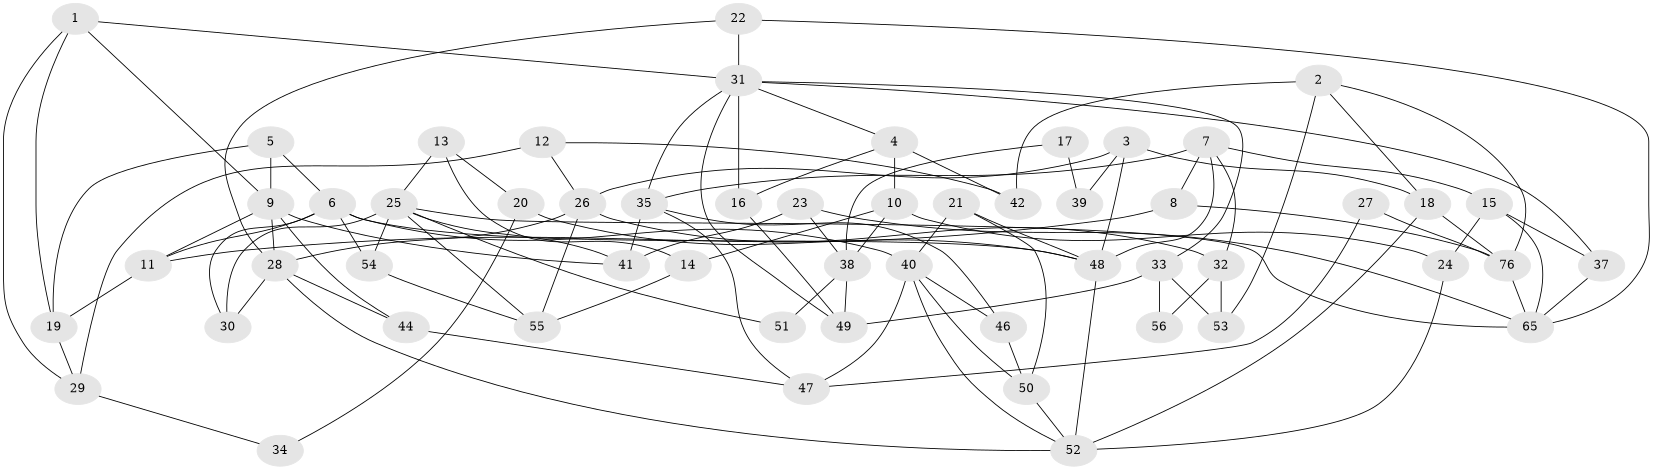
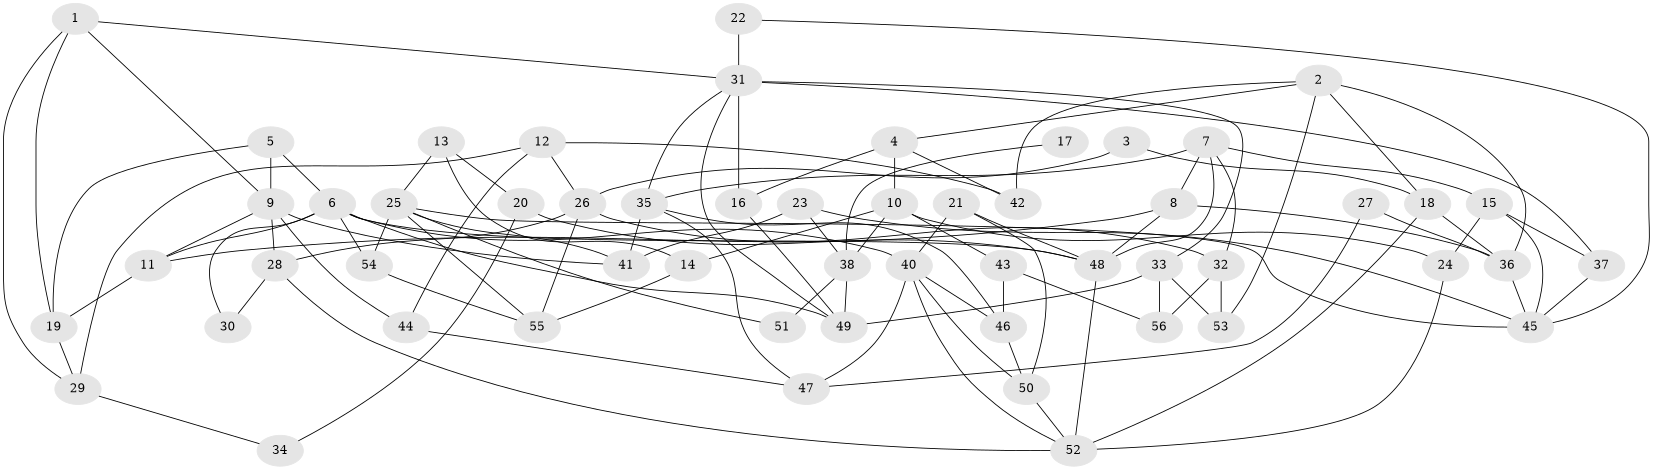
edge "22" -- "28": removed
edge "31" -- "4": now "2" -- "4"
node "39": removed
edge "3" -- "48": now "8" -- "48"
edge "25" -- "30": removed
node "43": added
node "76": label "76" -> "36"
edge "6" -- "49": added
edge "28" -- "44": now "12" -- "44"
node "65": label "65" -> "45"
